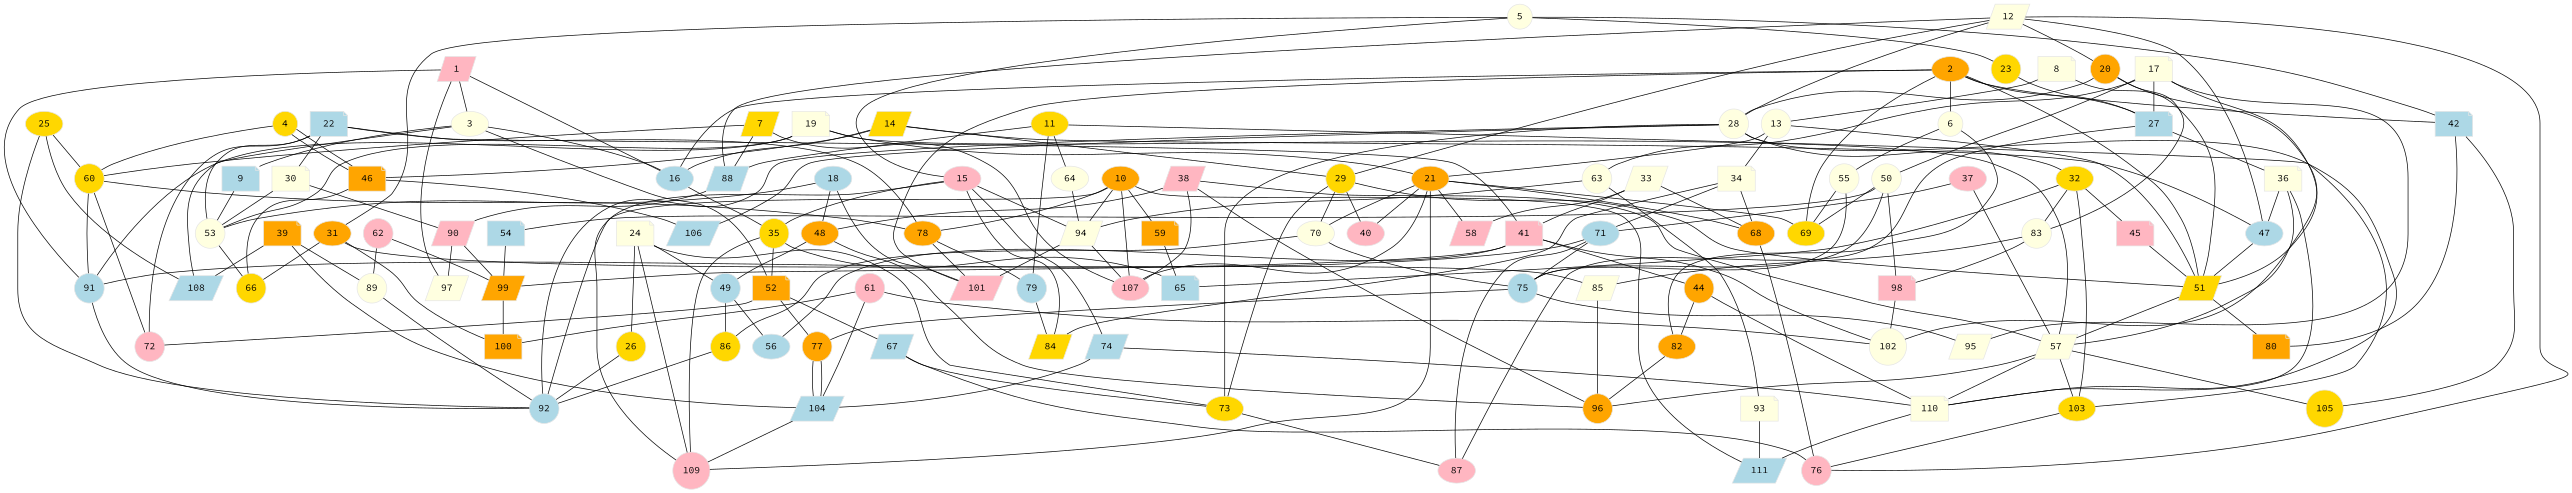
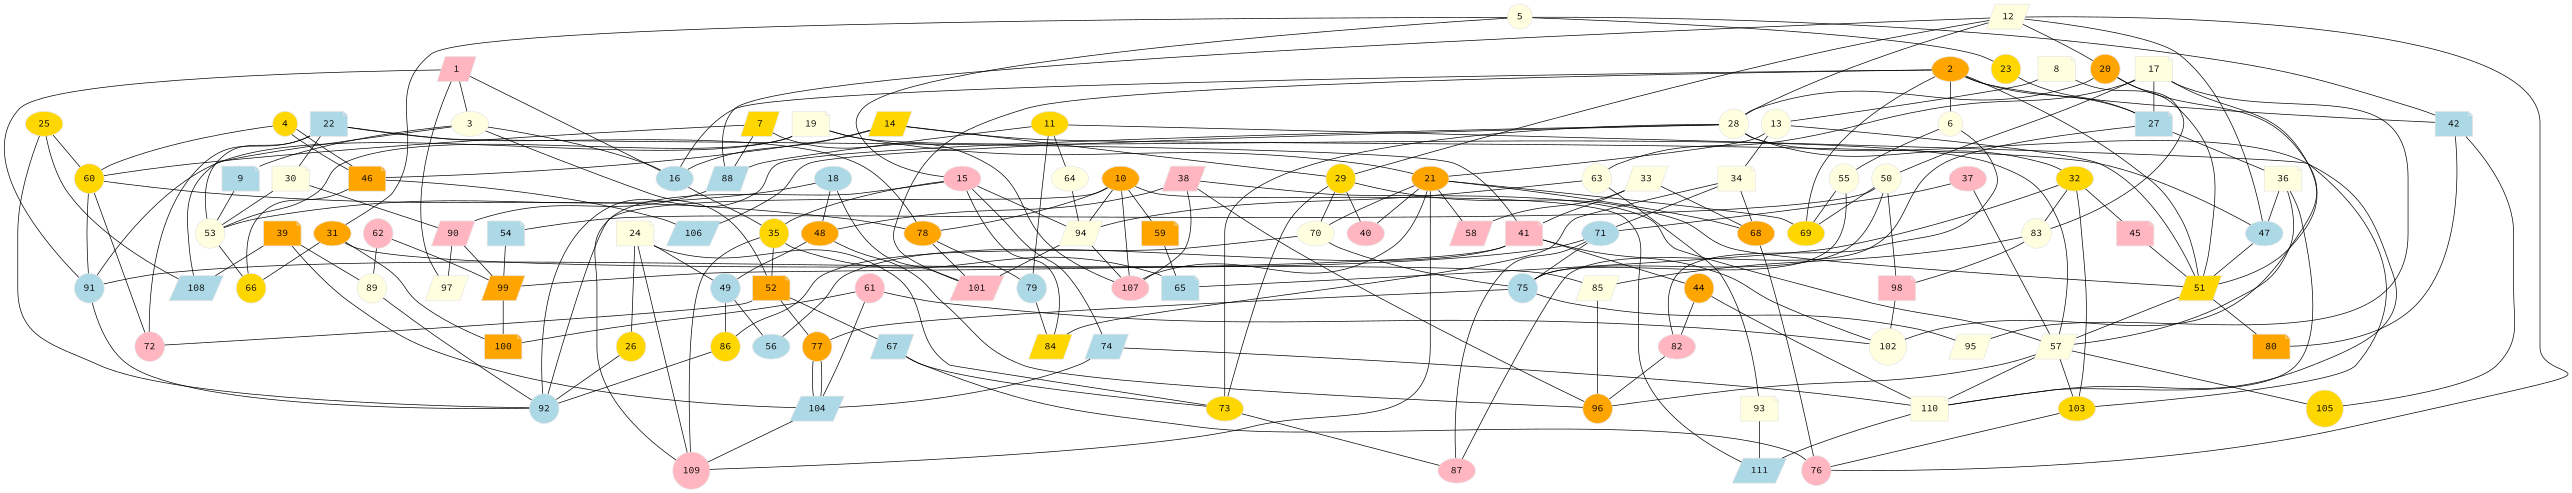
node "82": fillcolor orange -> lightpink
